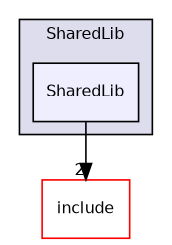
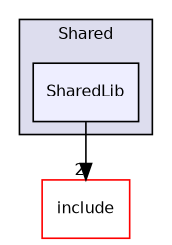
cluster "SharedLib": label "SharedLib" -> "Shared"
